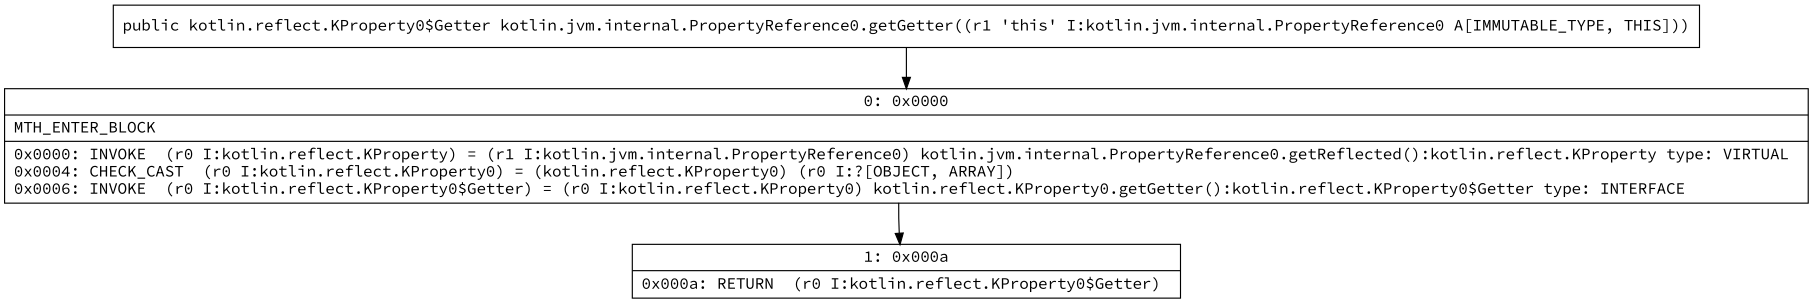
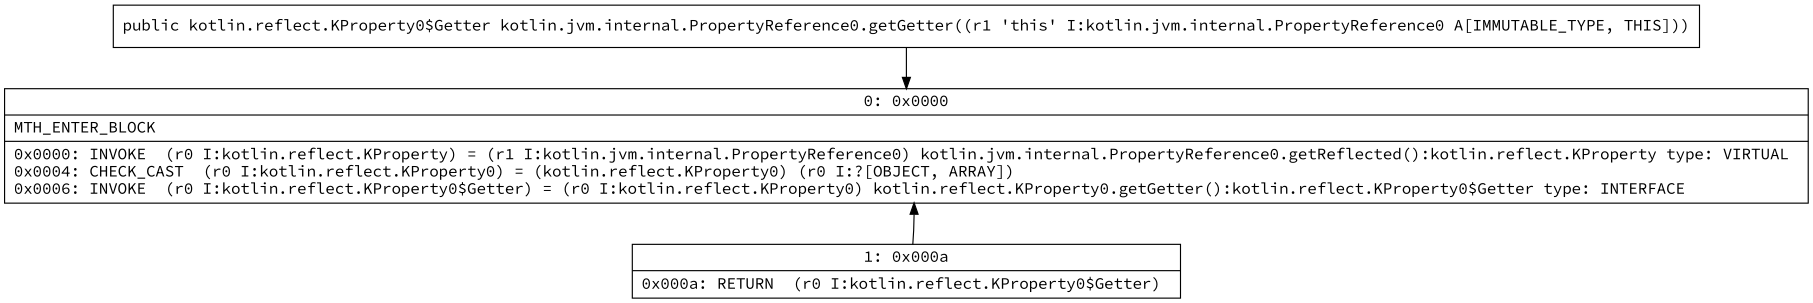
edge "0: 0x0000" -> "1: 0x000a": reversed
